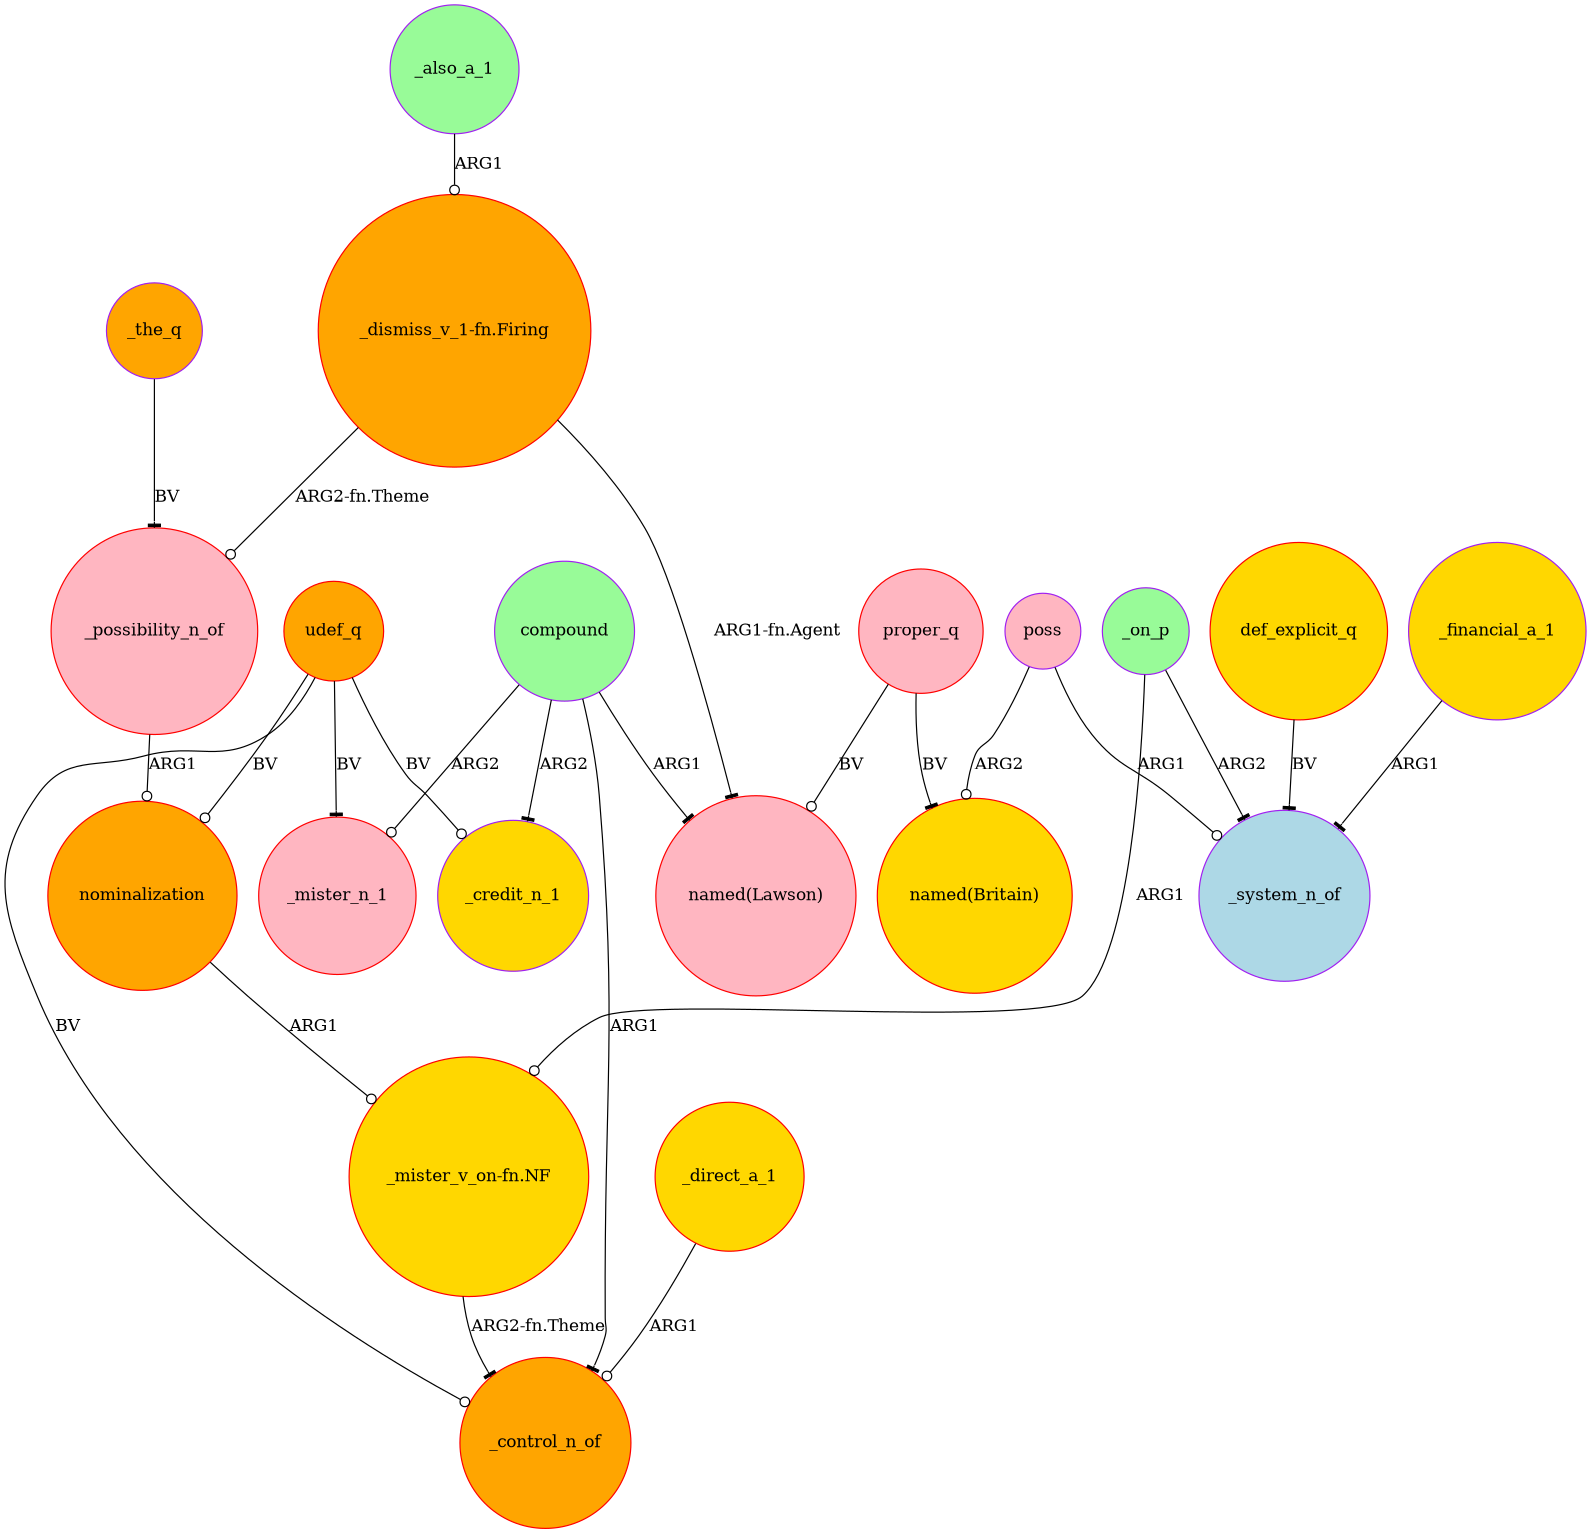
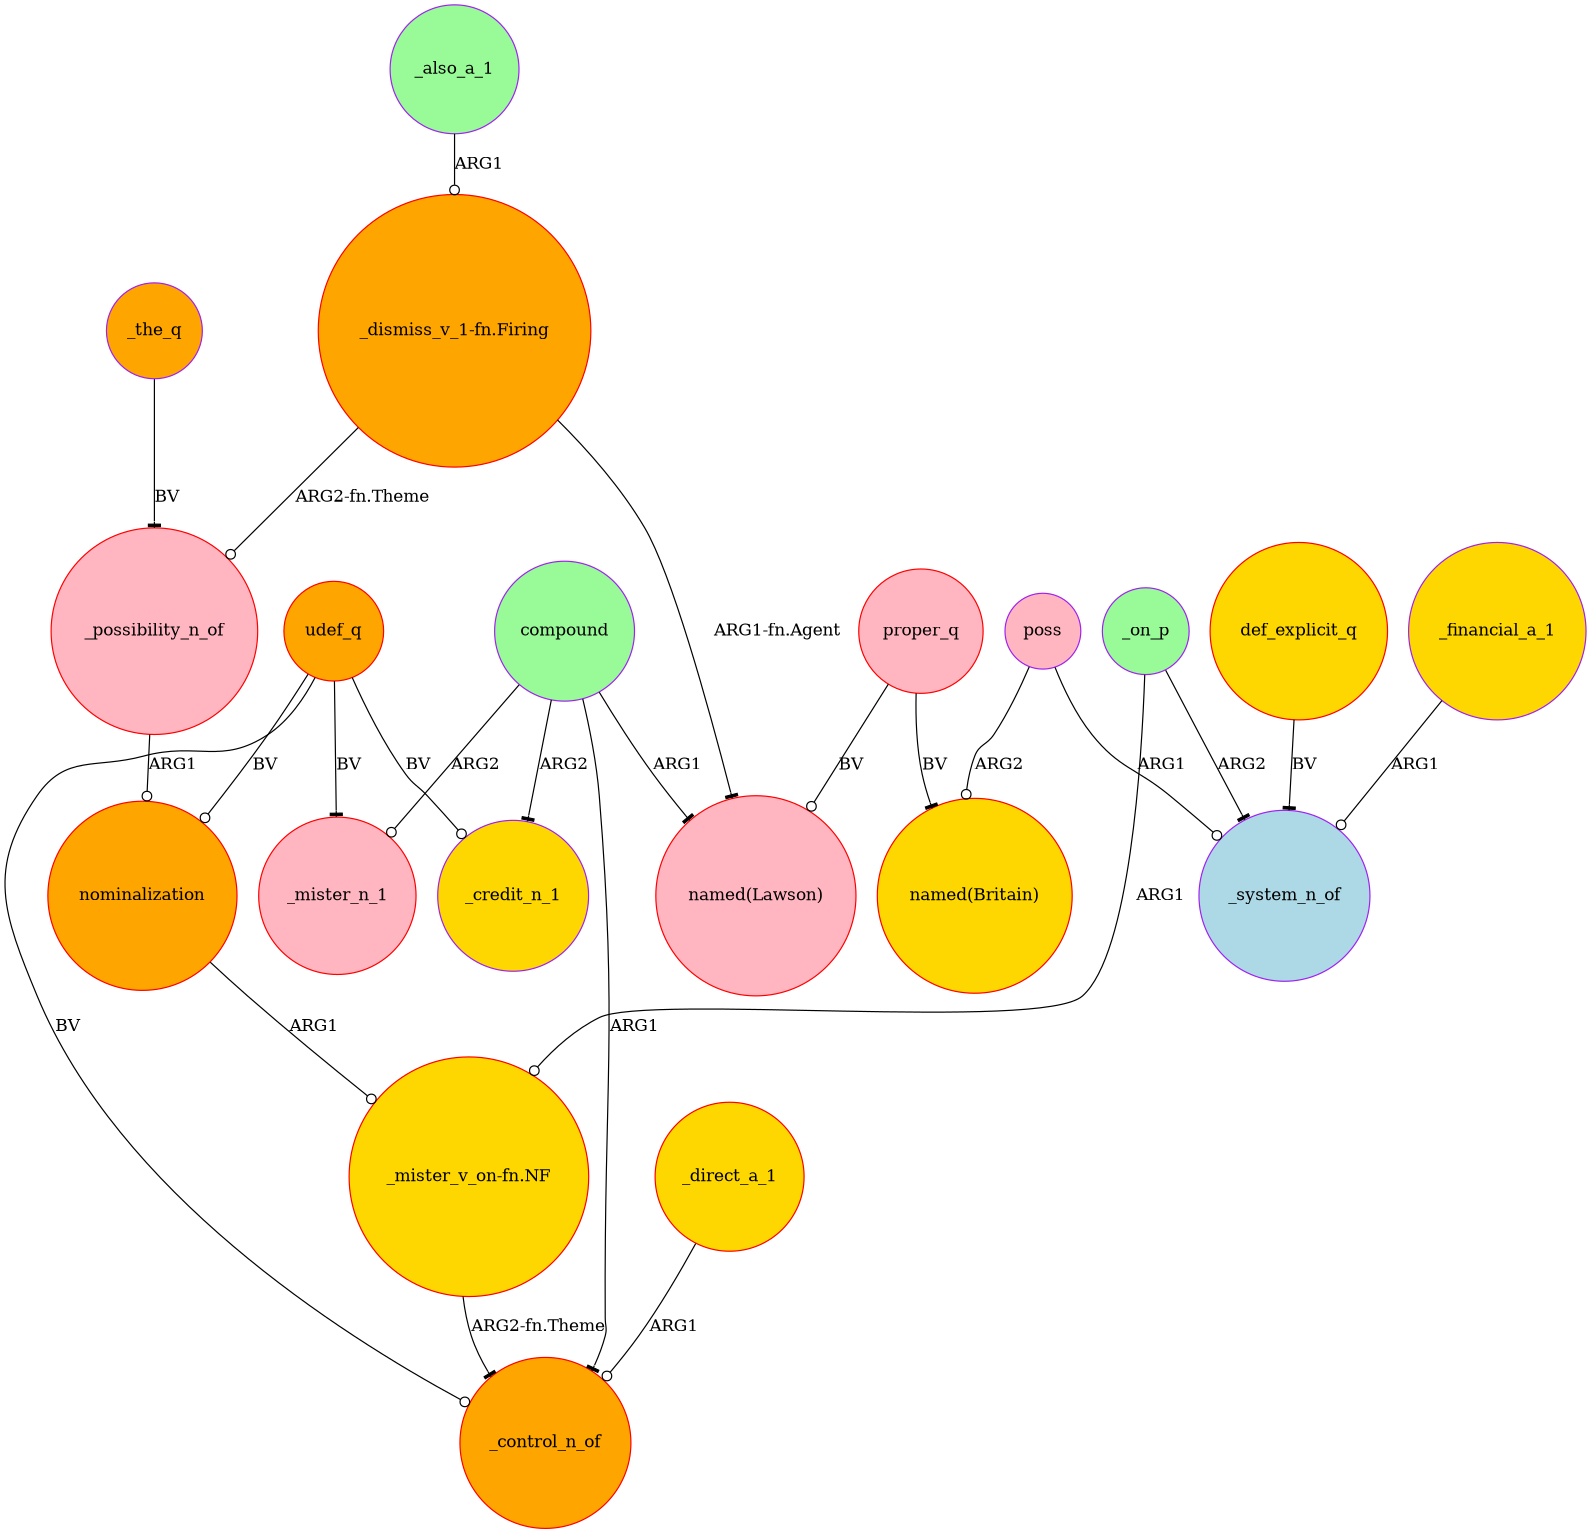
edge "_financial_a_1" -> "_system_n_of": arrowhead tee -> odot
